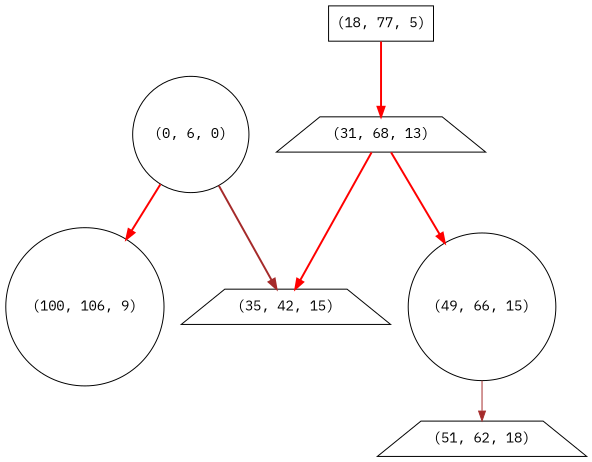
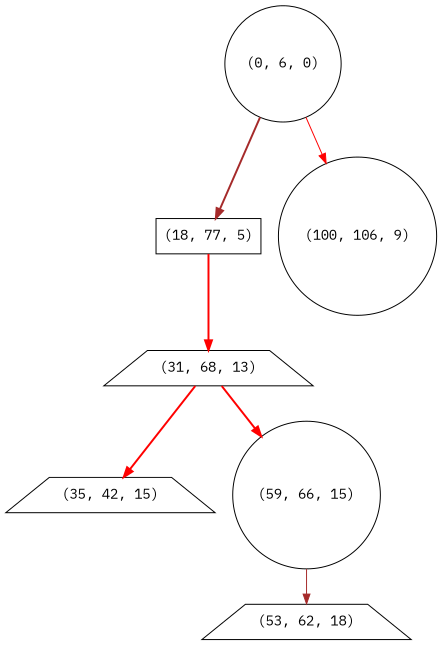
edge "(0, 6, 0)" -> "(100, 106, 9)": style bold -> solid
edge "(0, 6, 0)" -> "(35, 42, 15)": now "(0, 6, 0)" -> "(18, 77, 5)"
node "(49, 66, 15)": label "(49, 66, 15)" -> "(59, 66, 15)"
node "(51, 62, 18)": label "(51, 62, 18)" -> "(53, 62, 18)"
